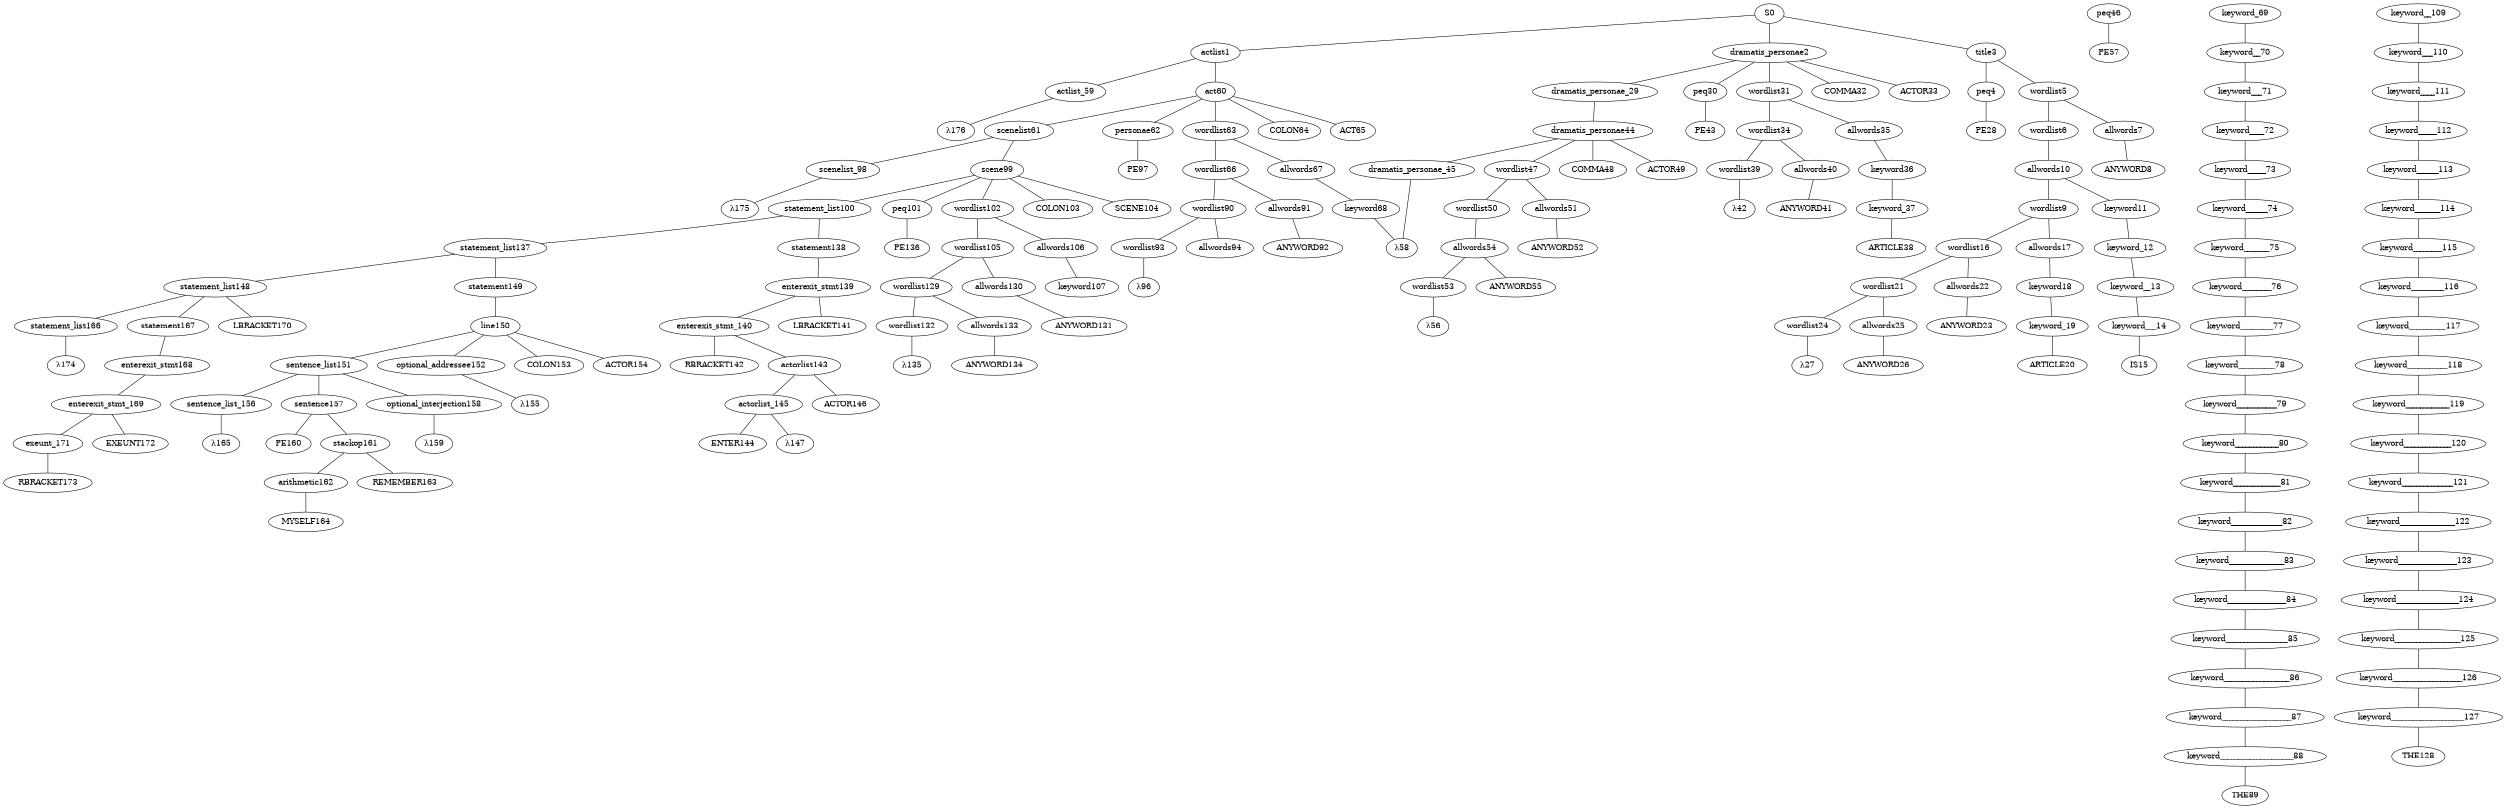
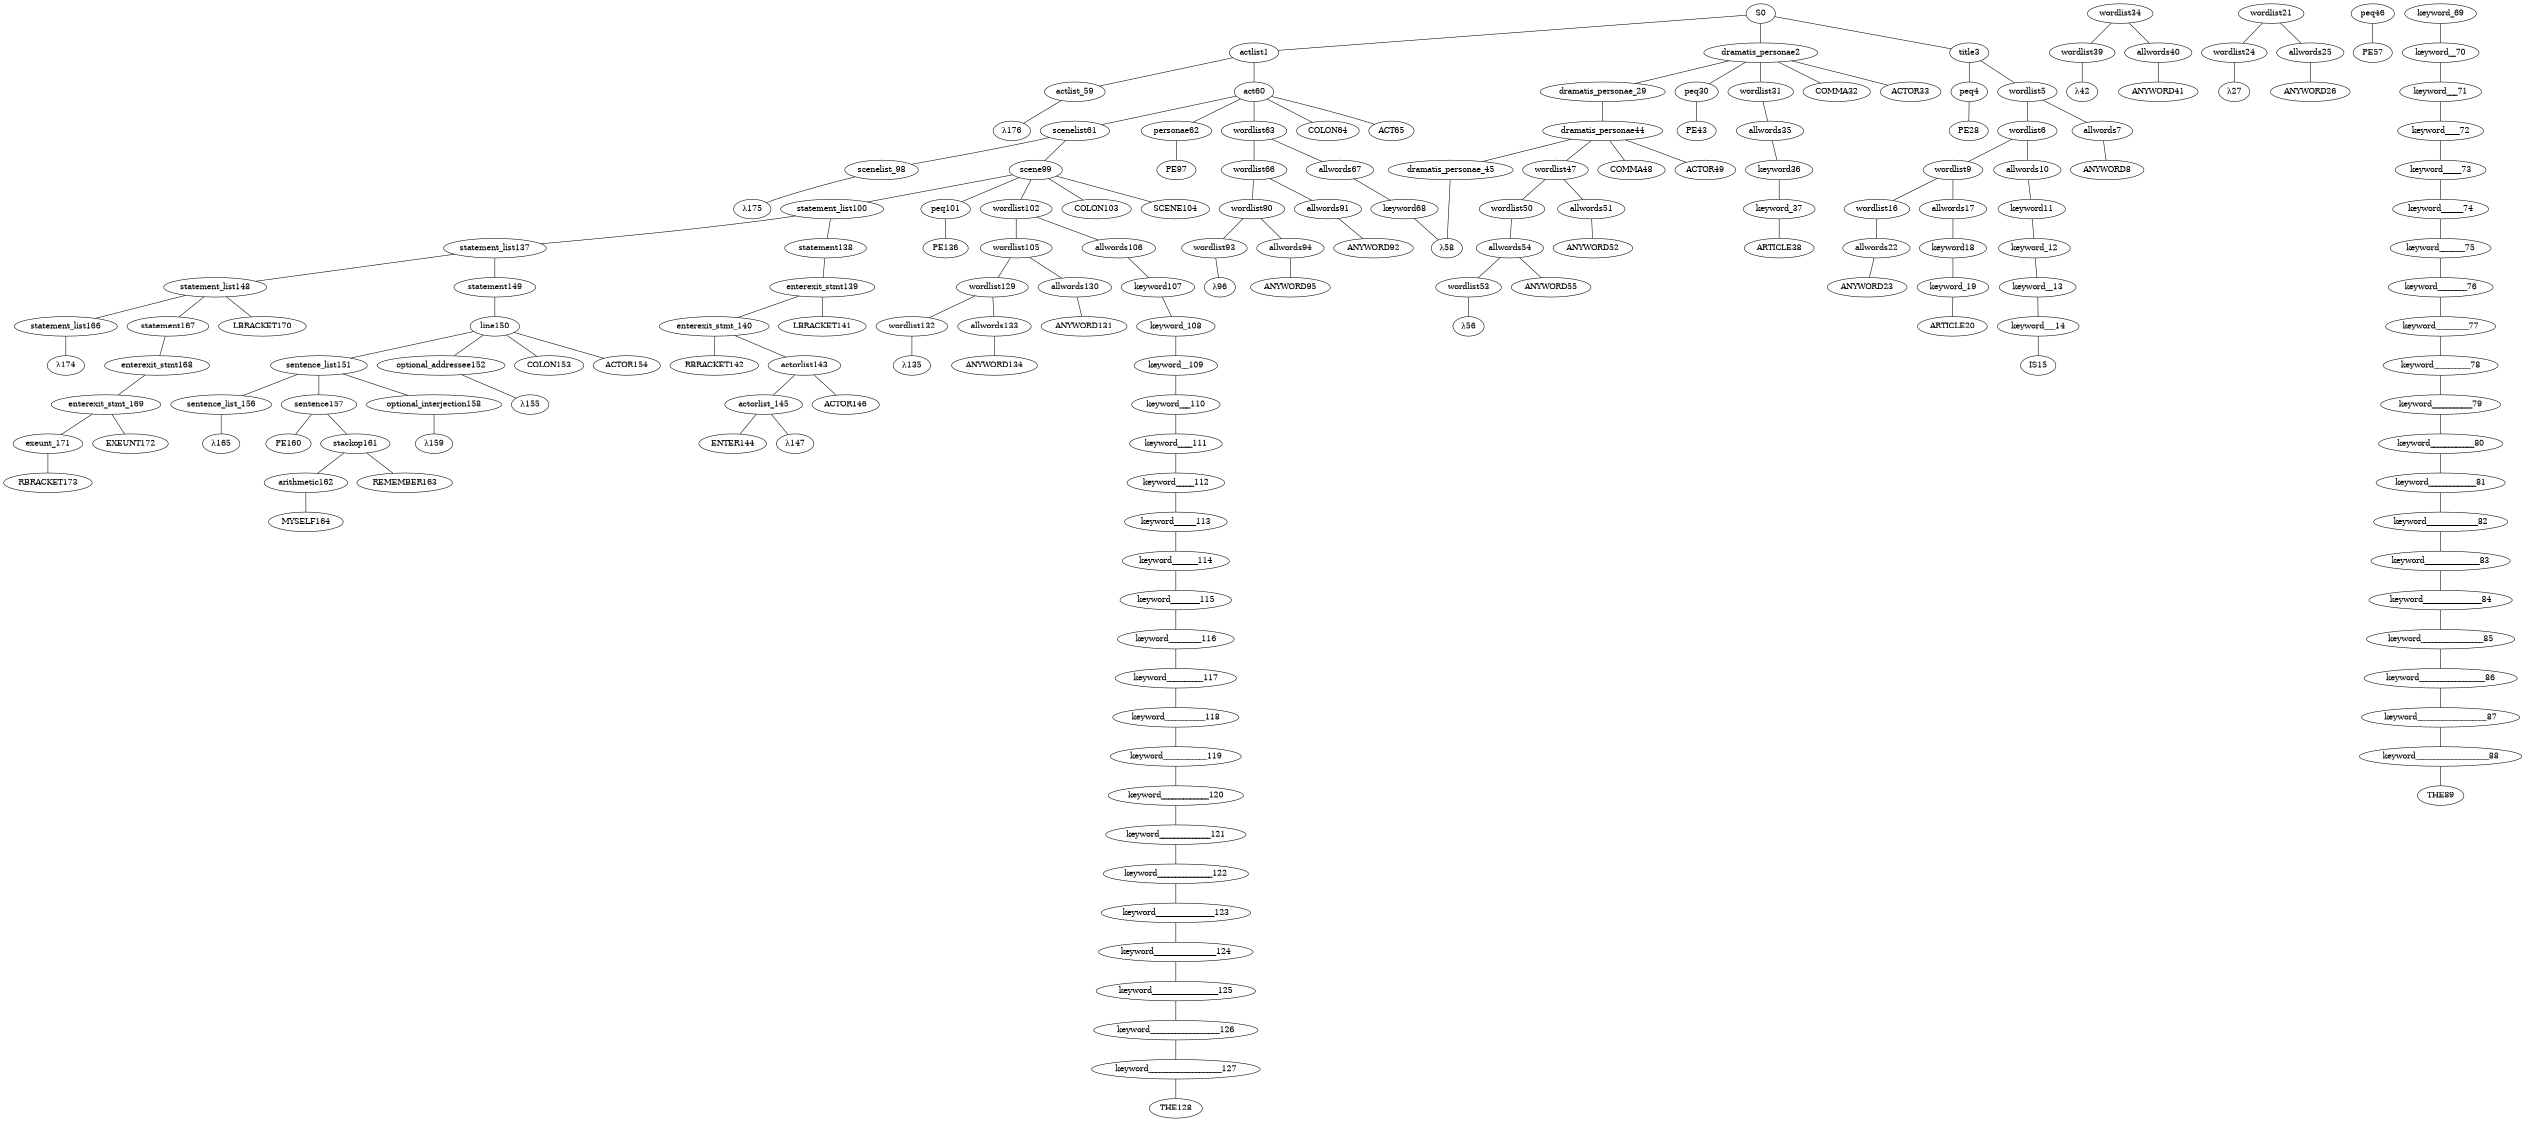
edge "wordlist31" -- "wordlist34": removed
edge "allwords10" -- "wordlist9": now "wordlist6" -- "wordlist9"
edge "wordlist16" -- "wordlist21": removed
node "ANYWORD95": added
node "keyword_108": added
